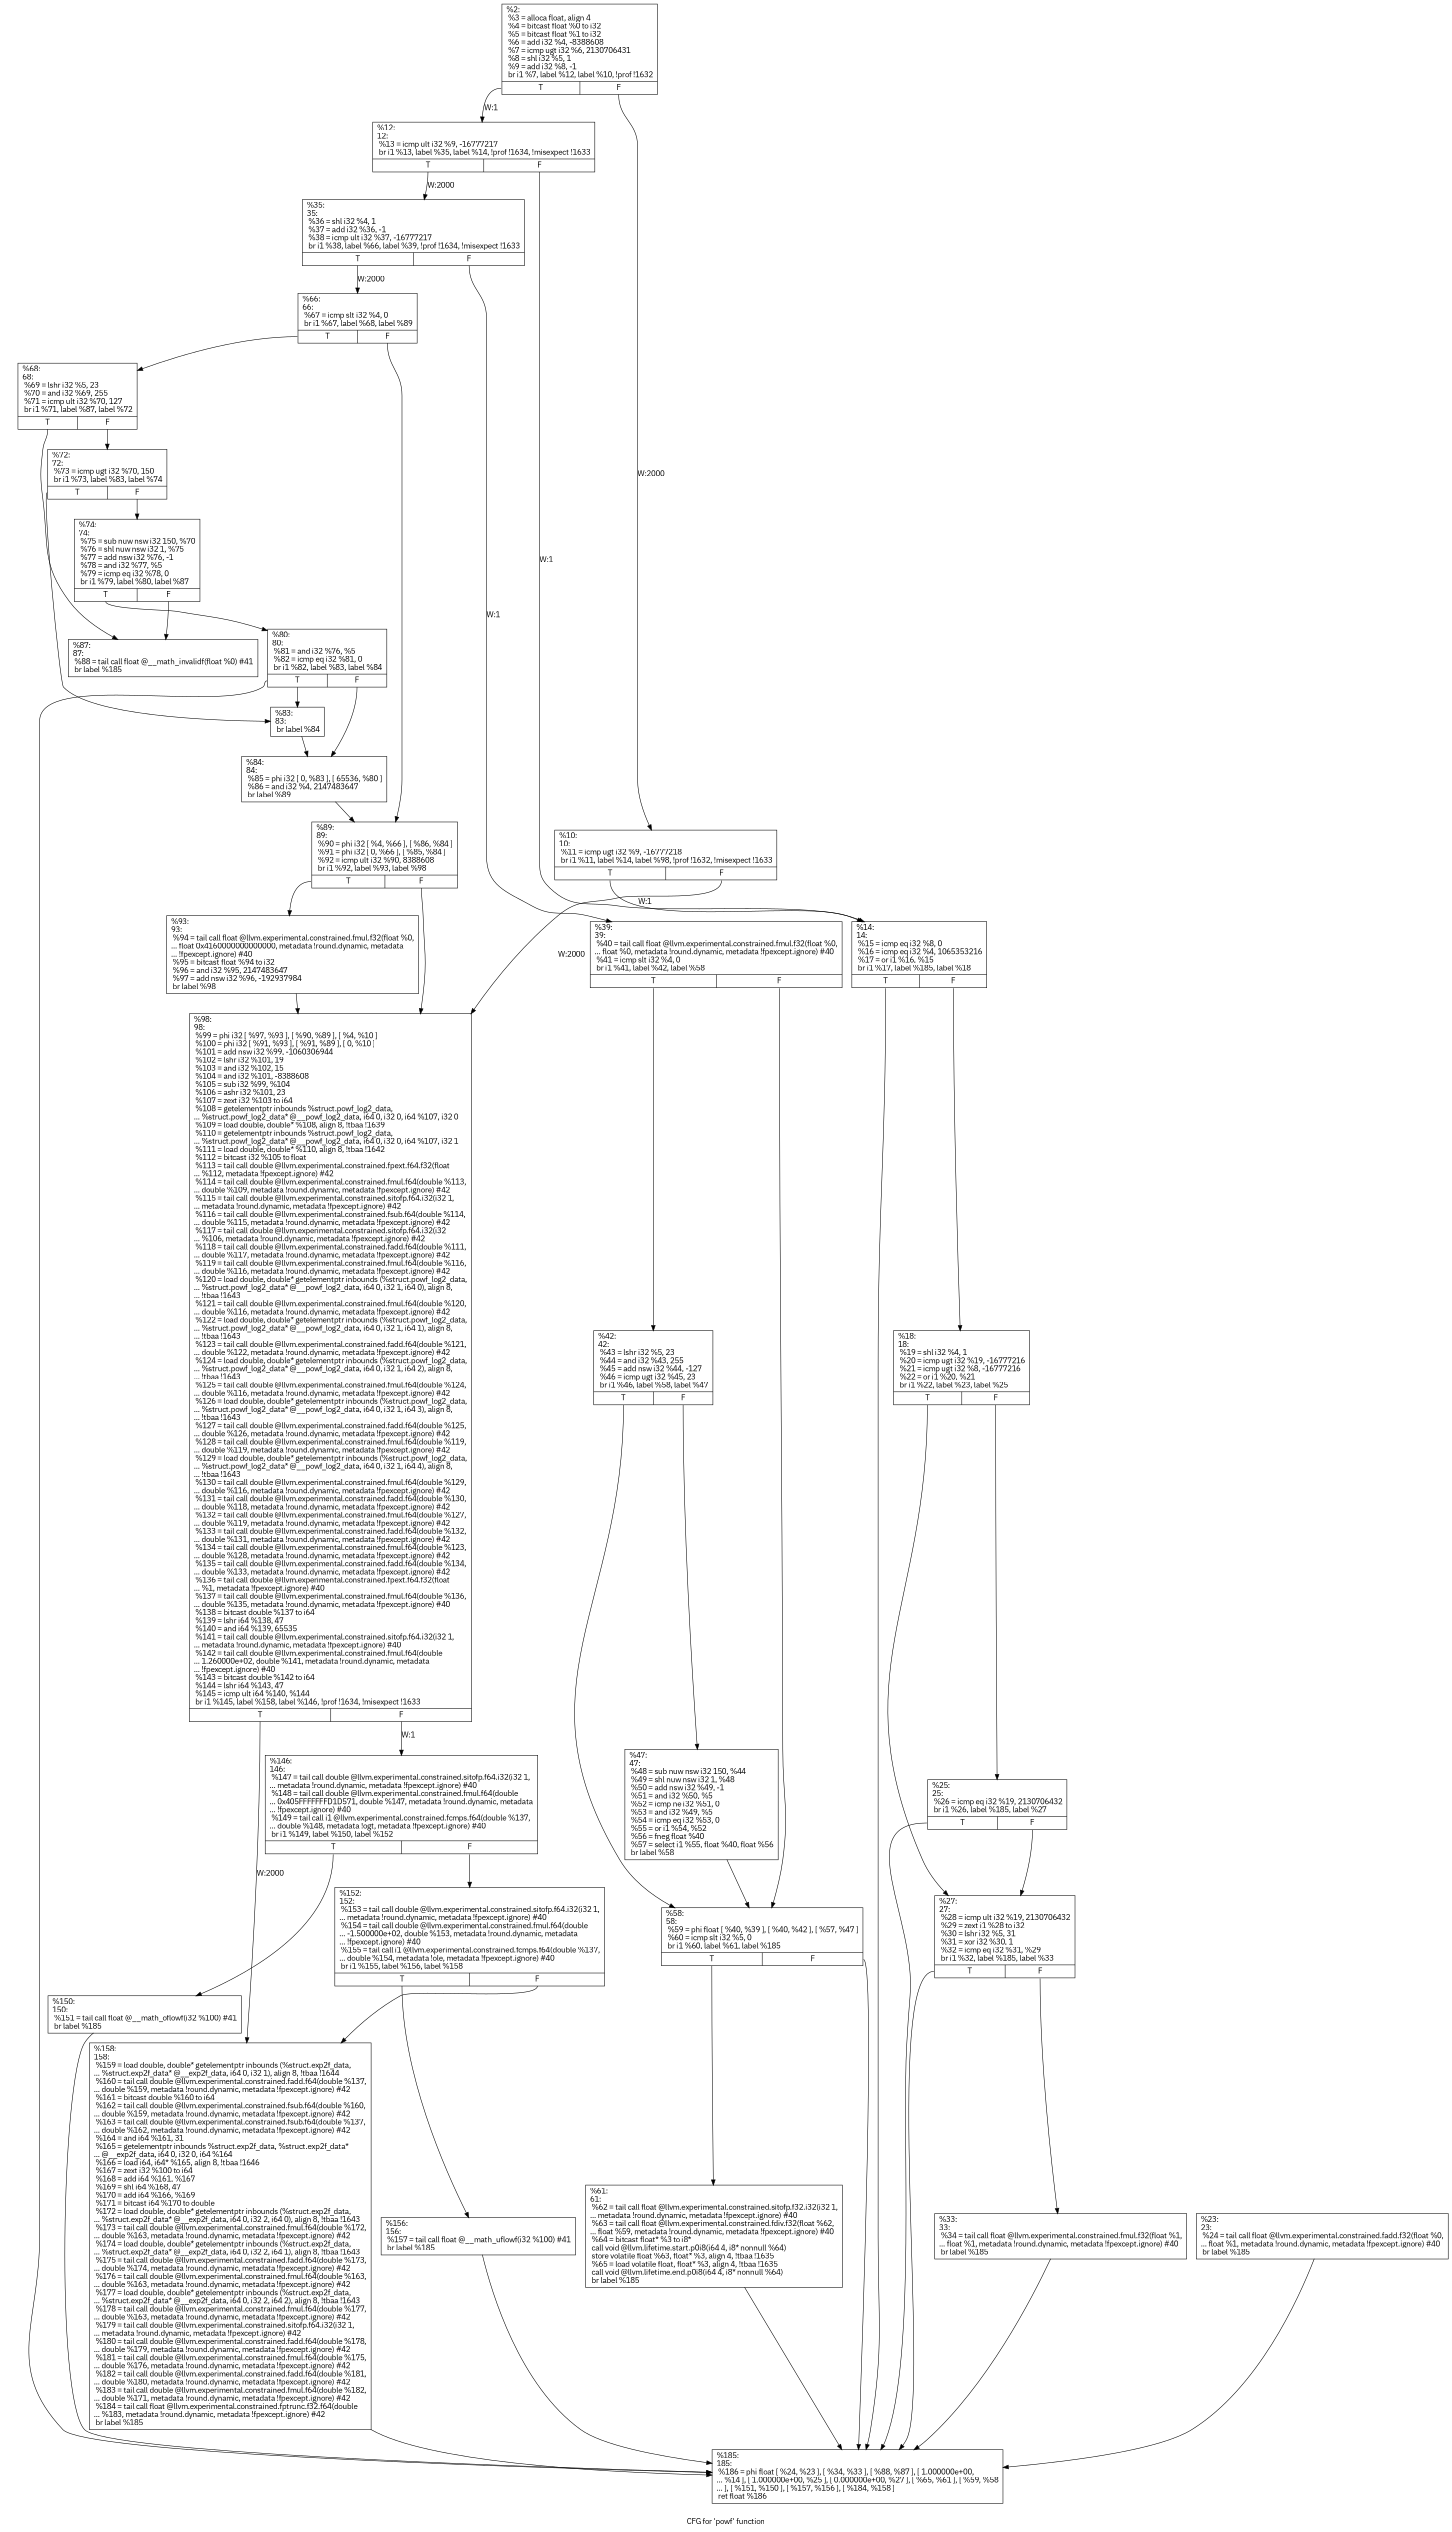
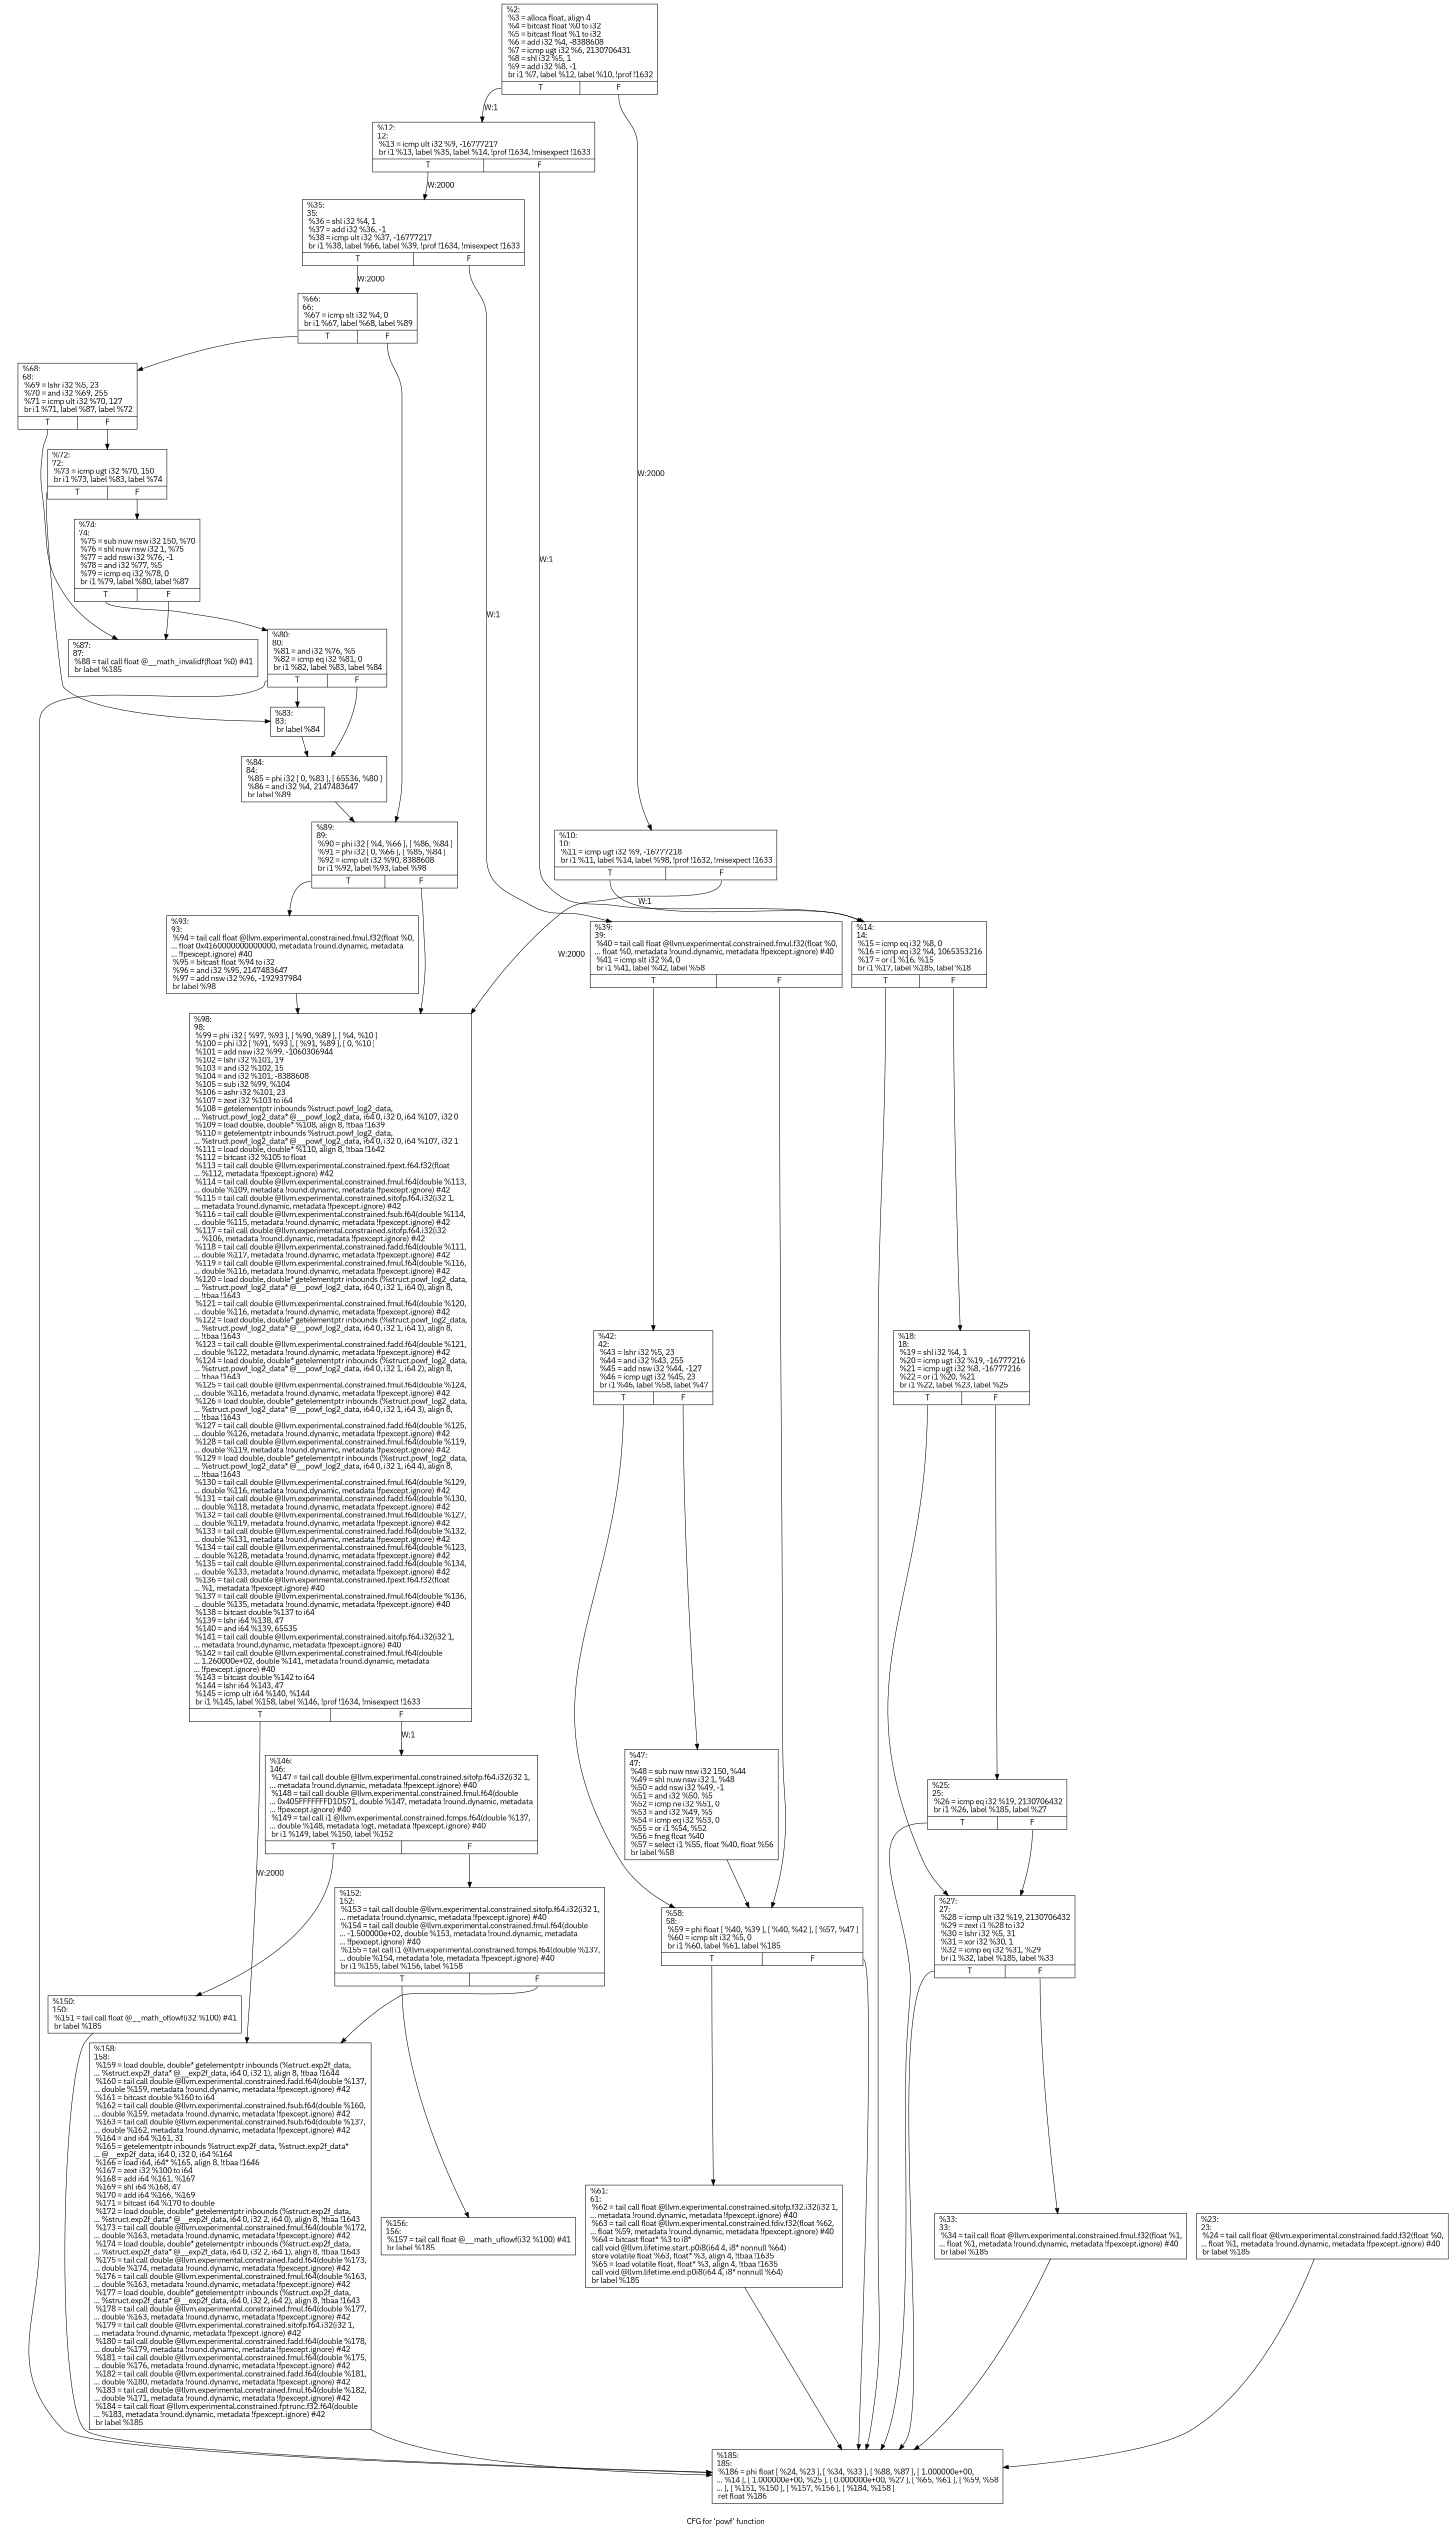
edge "%156:" -> "%185:": removed
